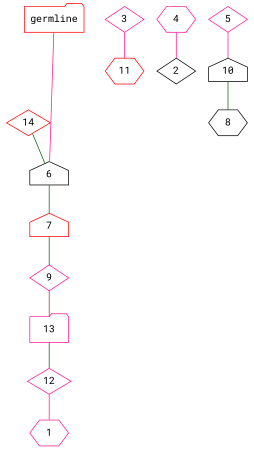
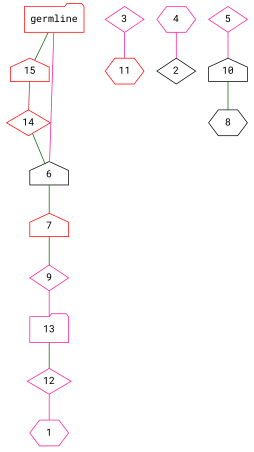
node "15": added
edge "9" -- "13": color brown -> deeppink
